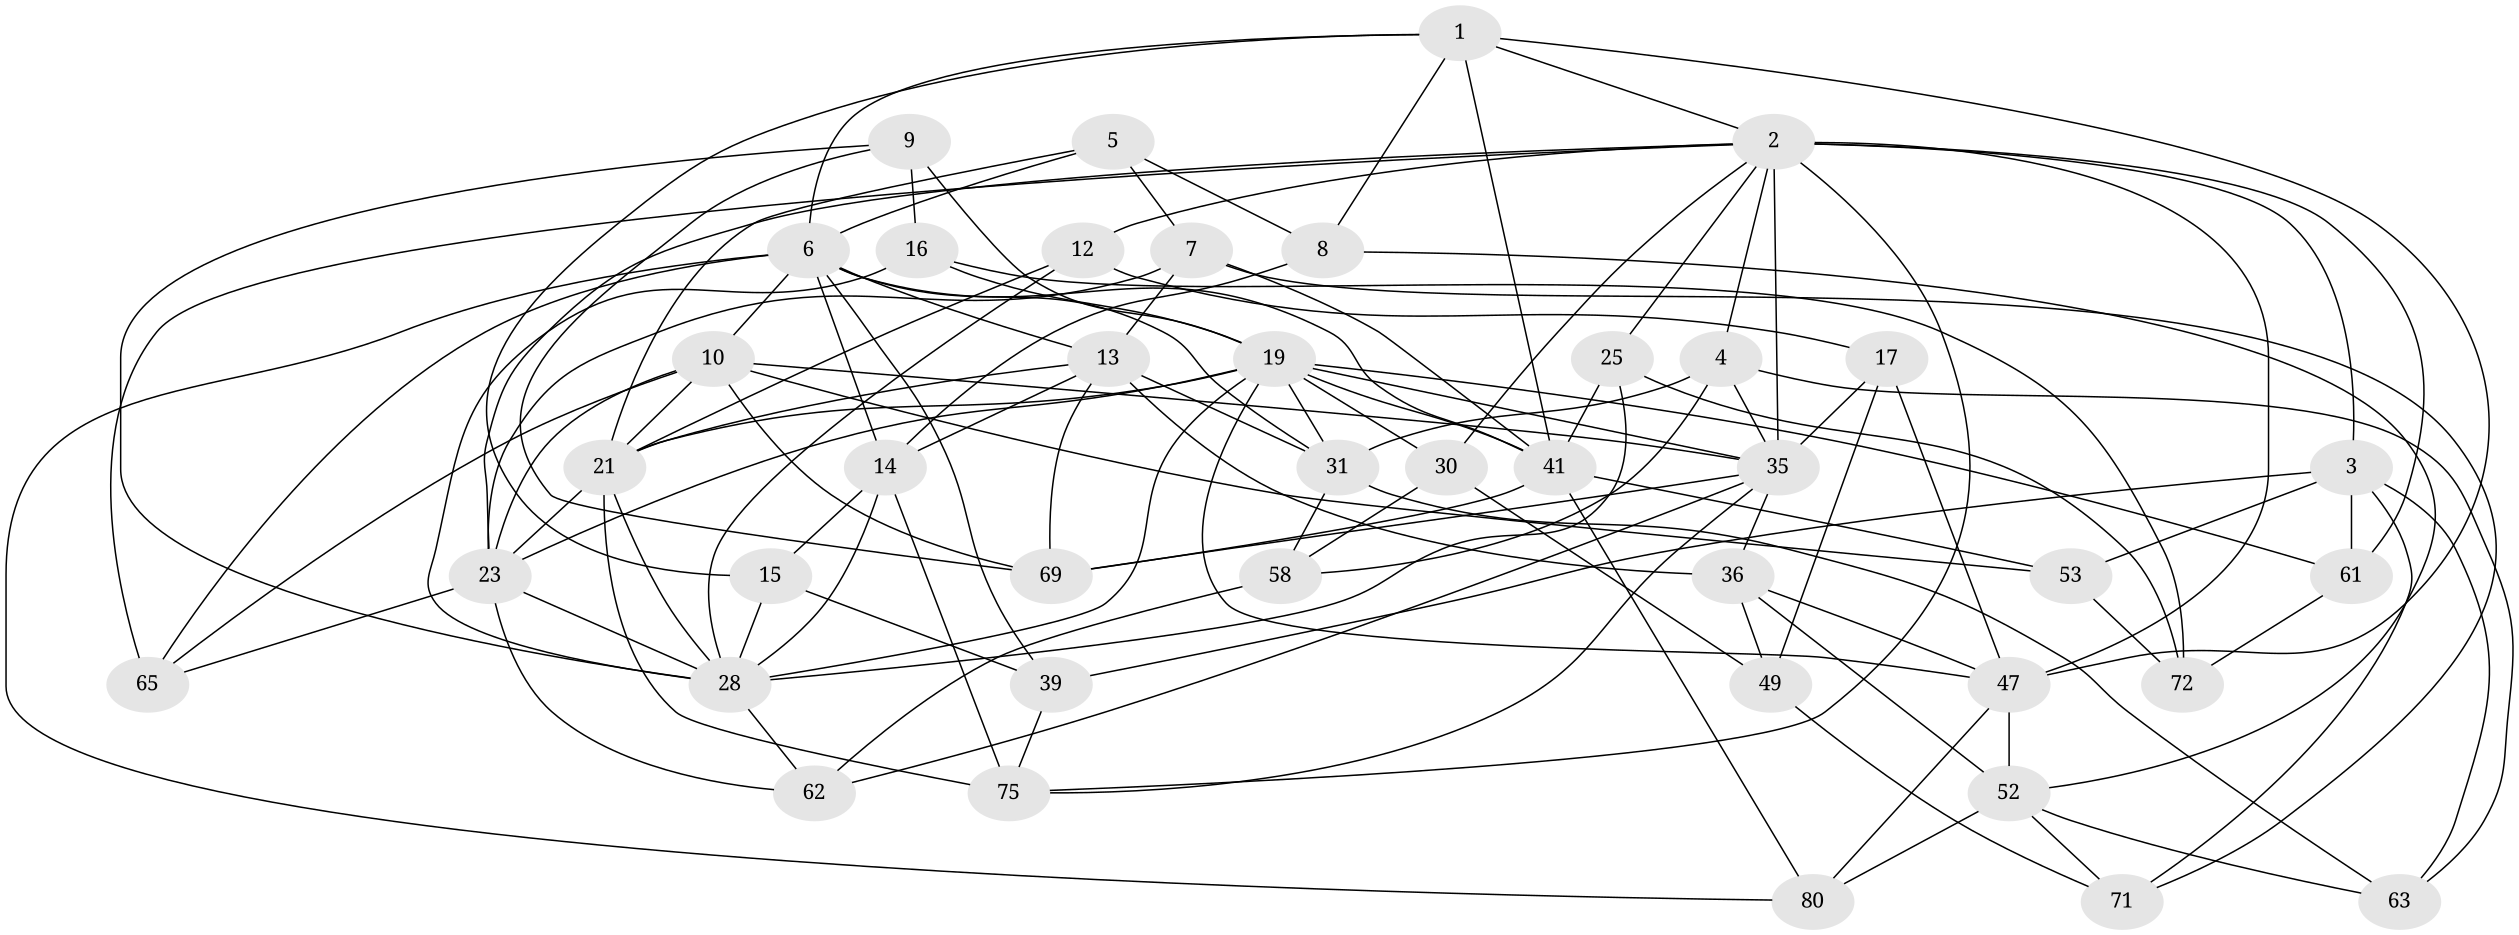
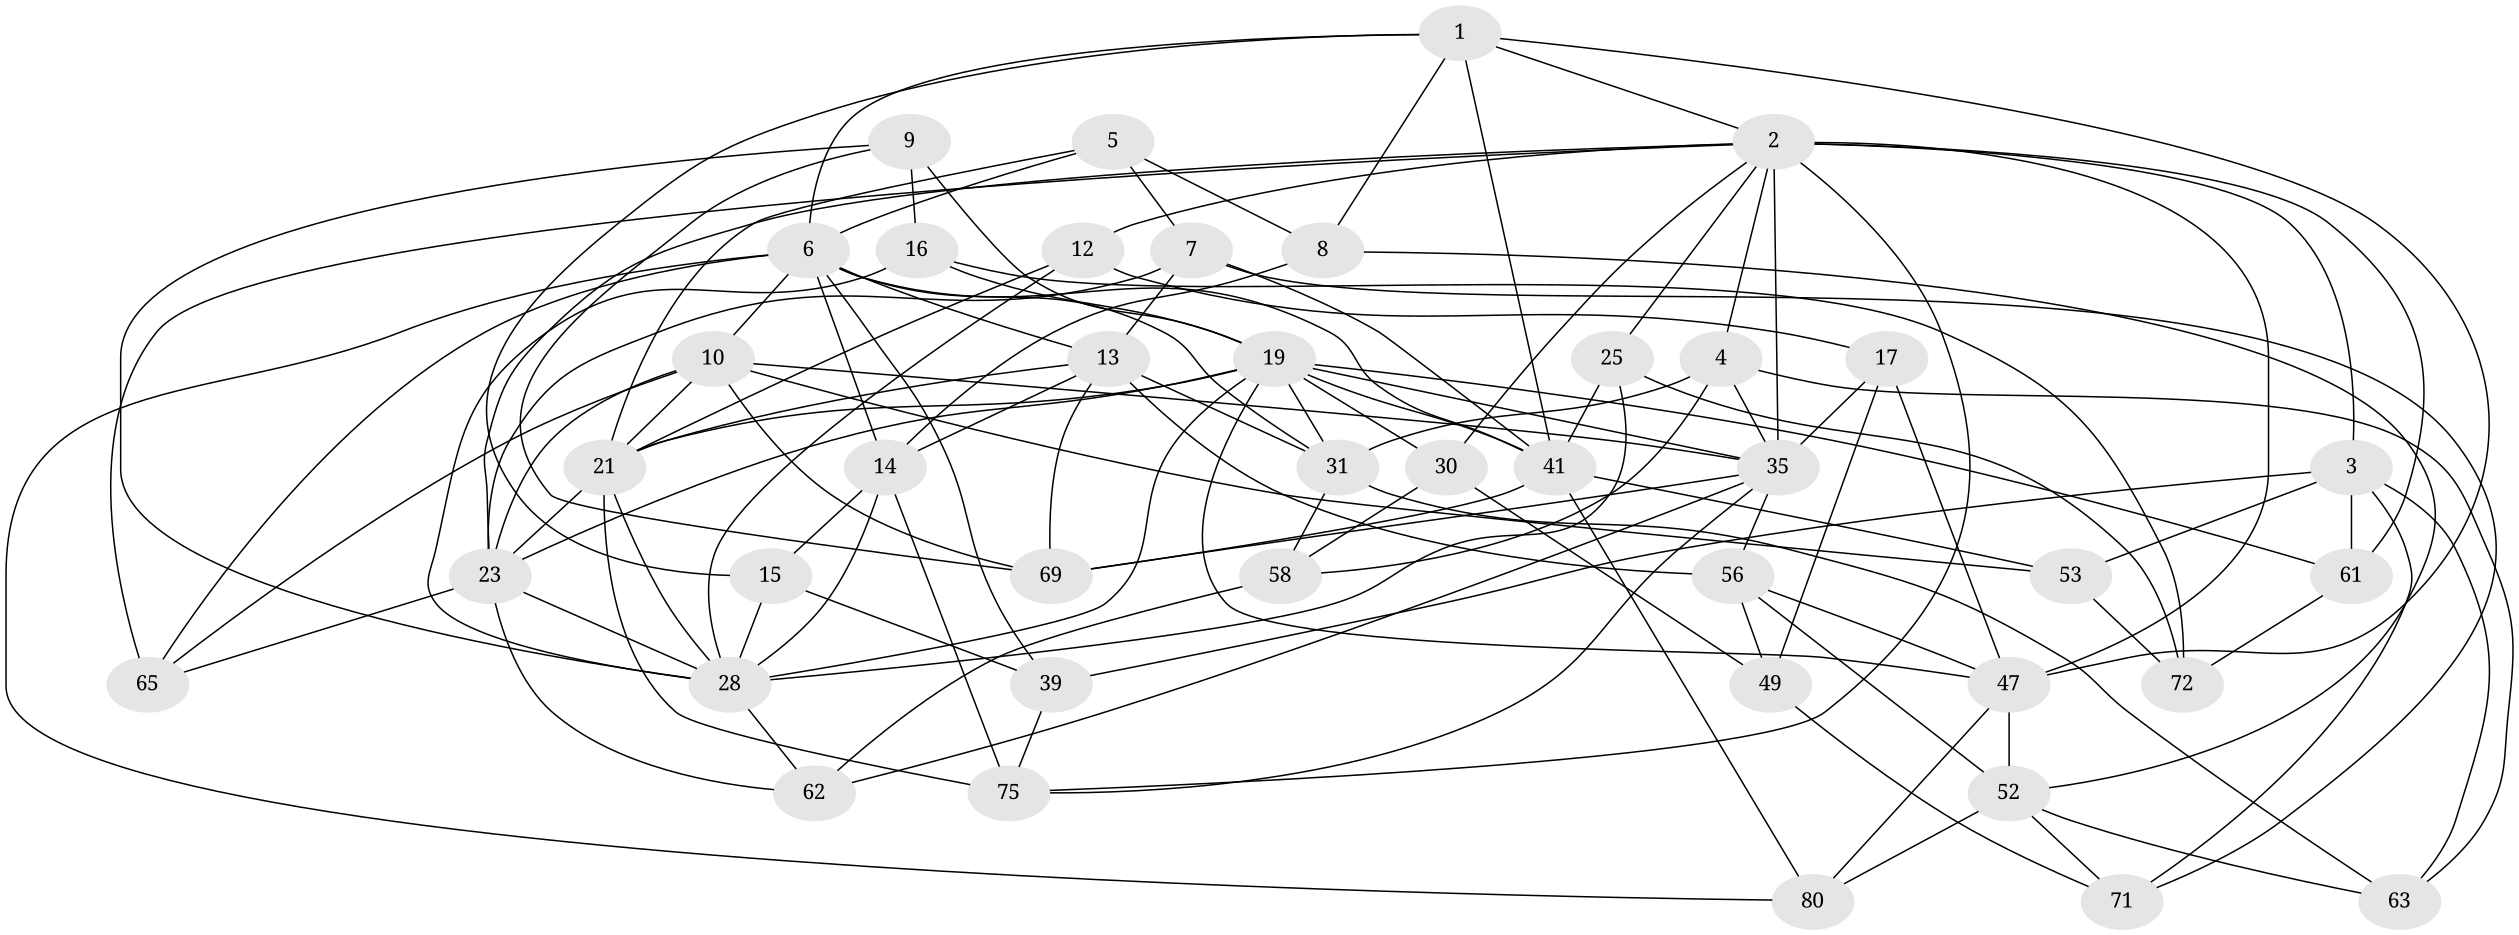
node "36": label "36" -> "56"
